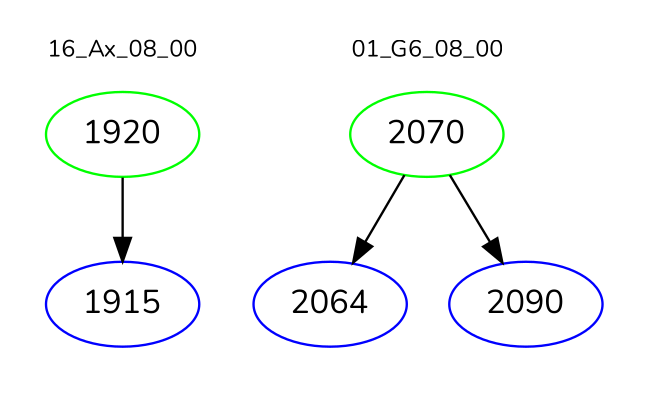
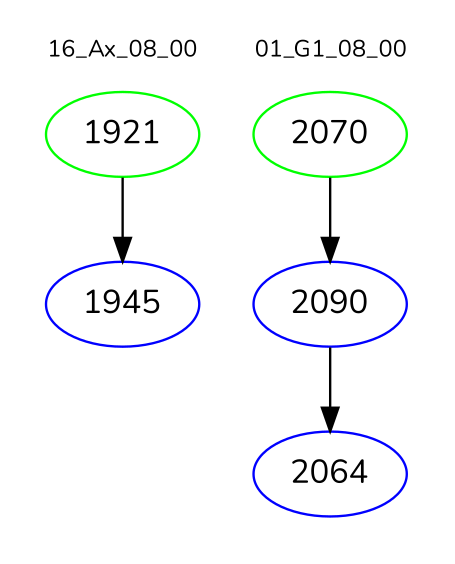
cluster "01_G6_08_00": label "01_G6_08_00" -> "01_G1_08_00"
node "1920": label "1920" -> "1921"
edge "2070" -> "2064": now "2090" -> "2064"
node "1915": label "1915" -> "1945"
